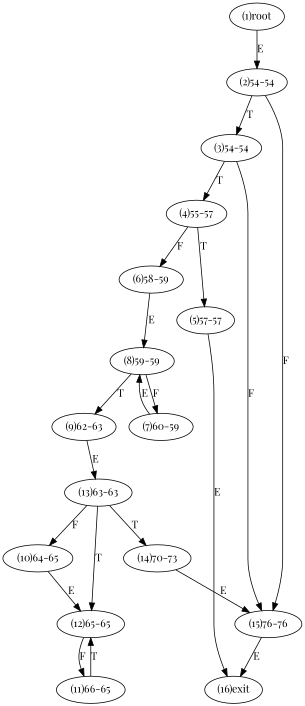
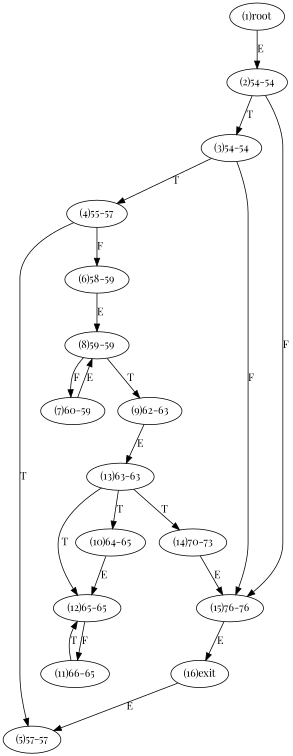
edge "(5)57-57" -> "(16)exit": reversed
edge "(13)63-63" -> "(10)64-65": label "F" -> "T"
